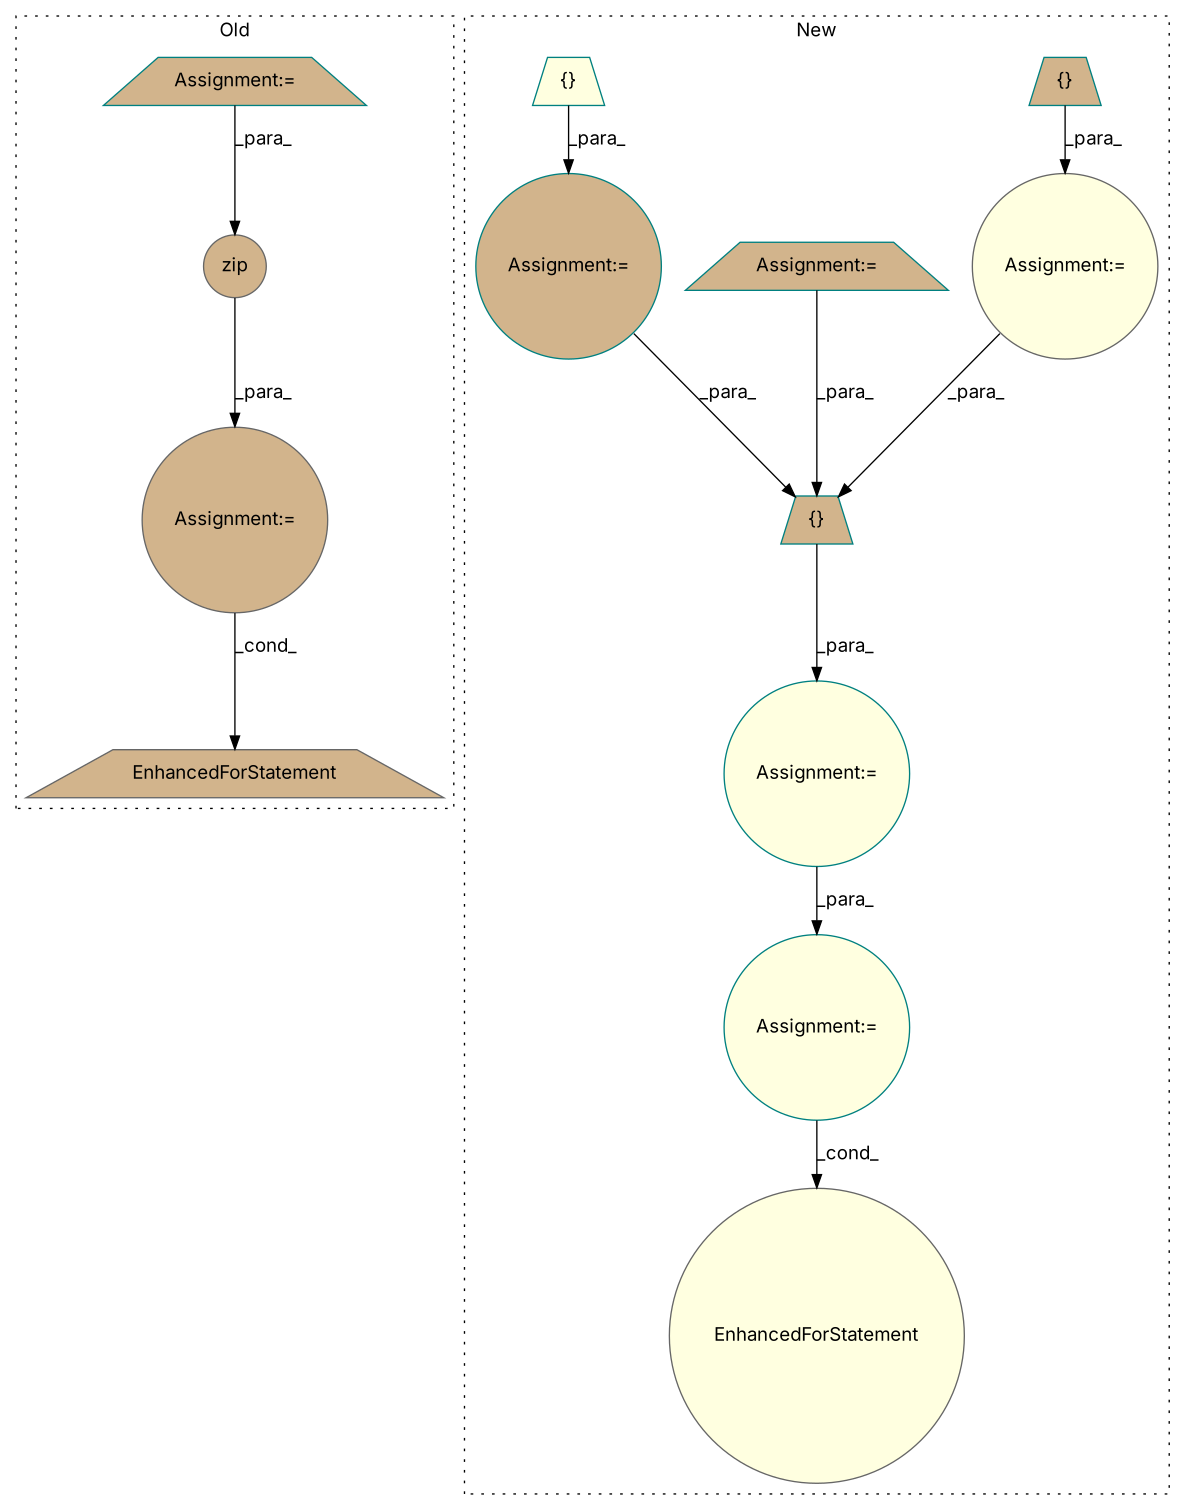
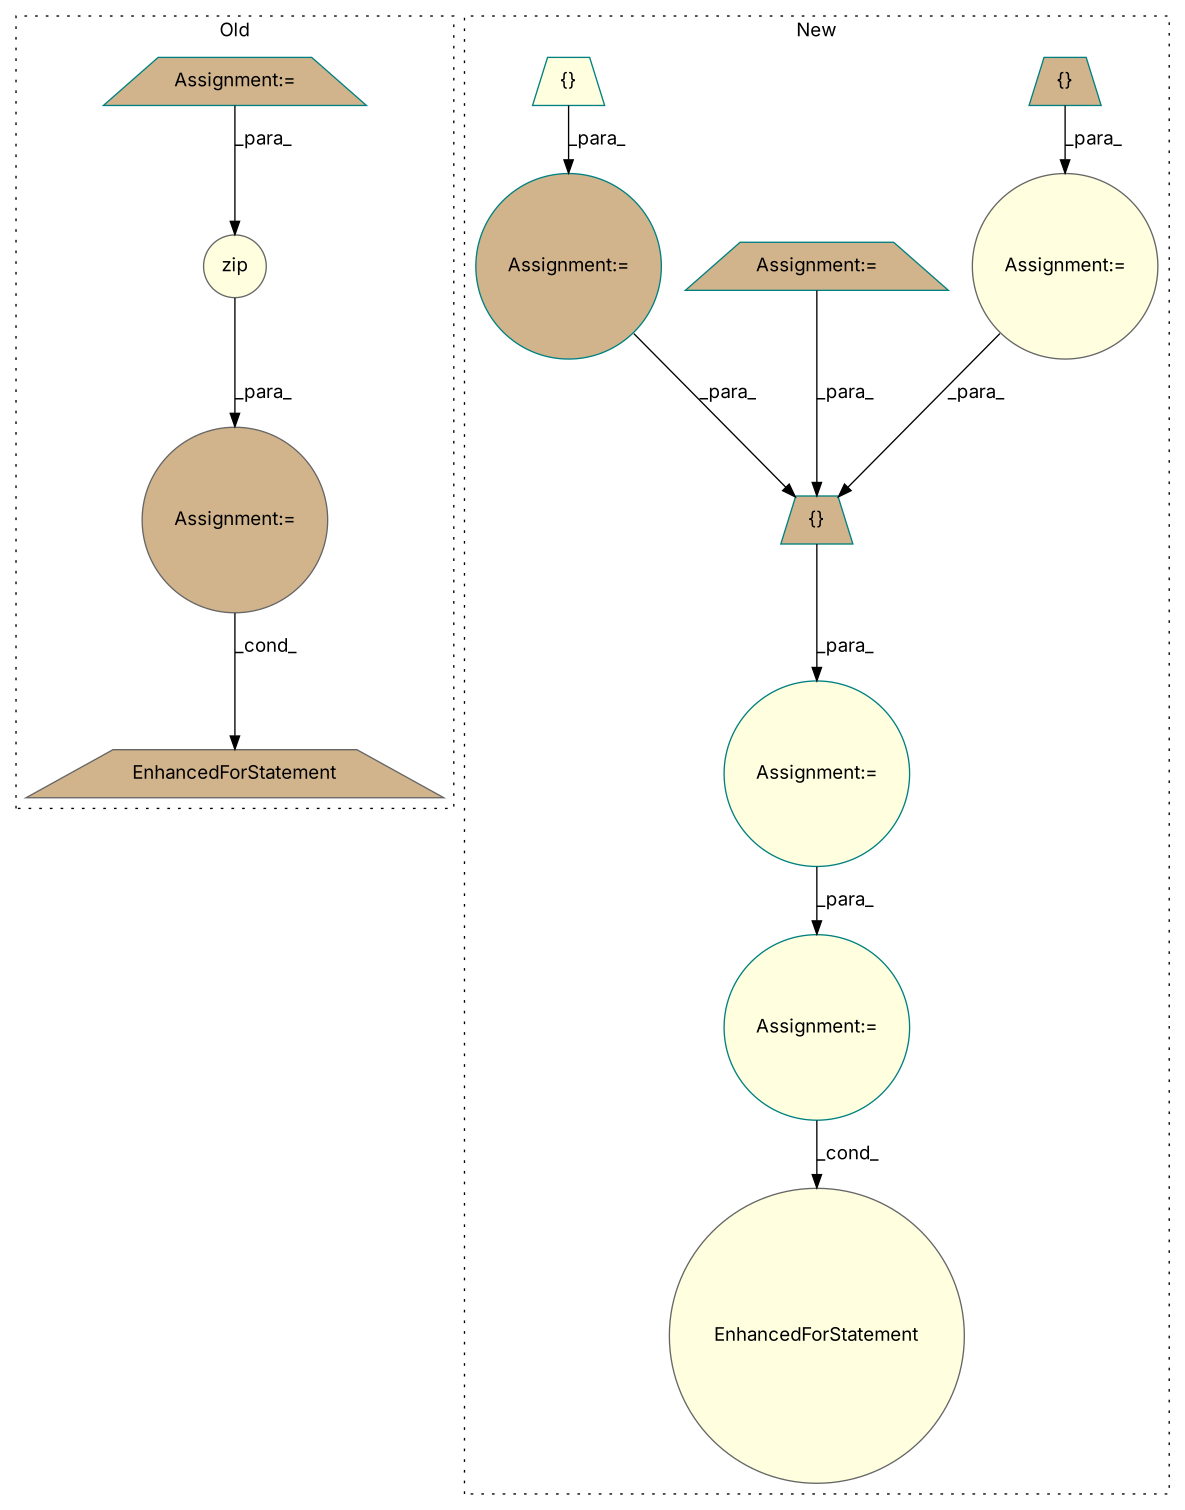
node "zip": fillcolor tan -> lightyellow
